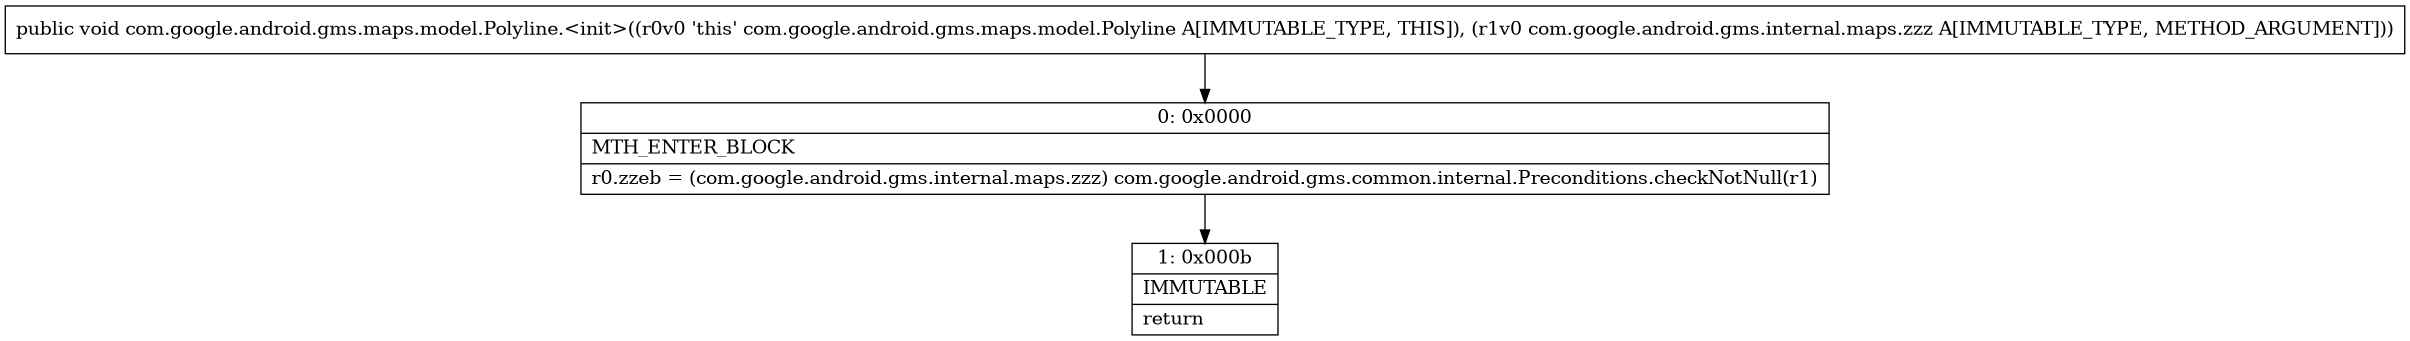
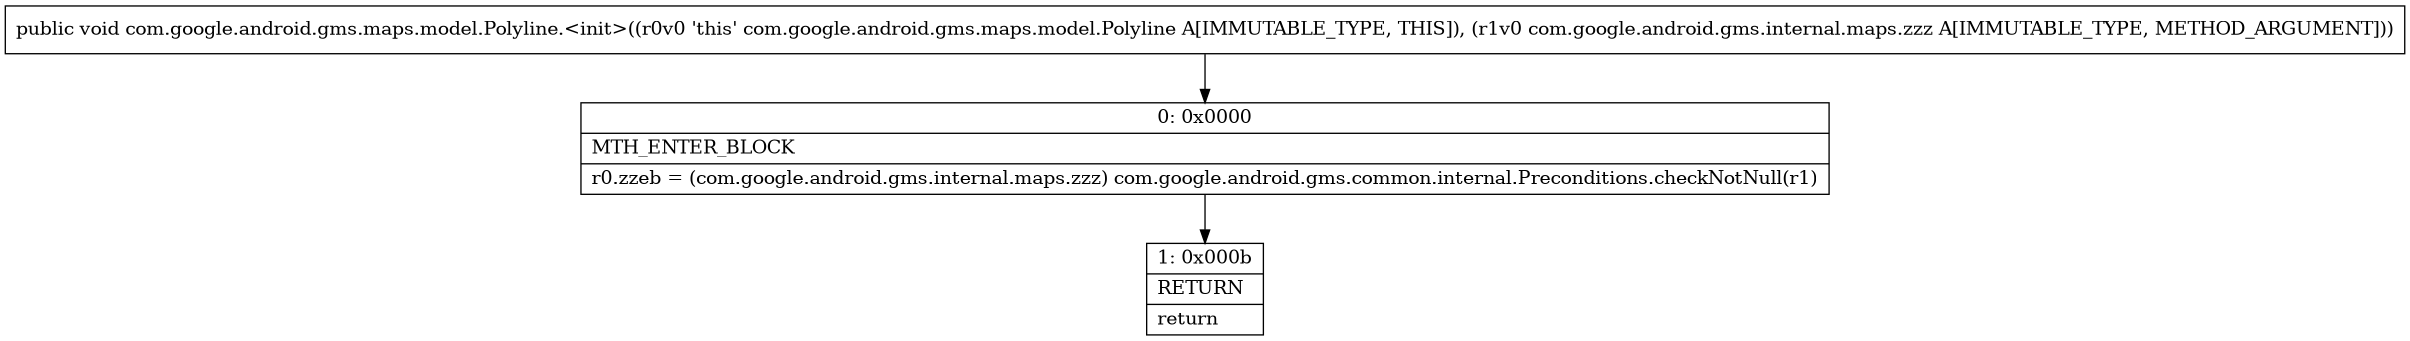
node "1: 0x000b": text "IMMUTABLE" -> "RETURN"
